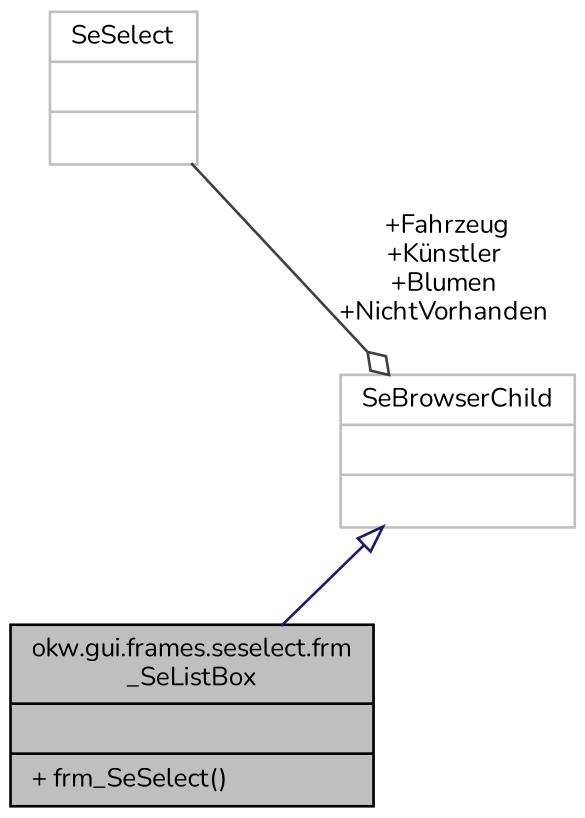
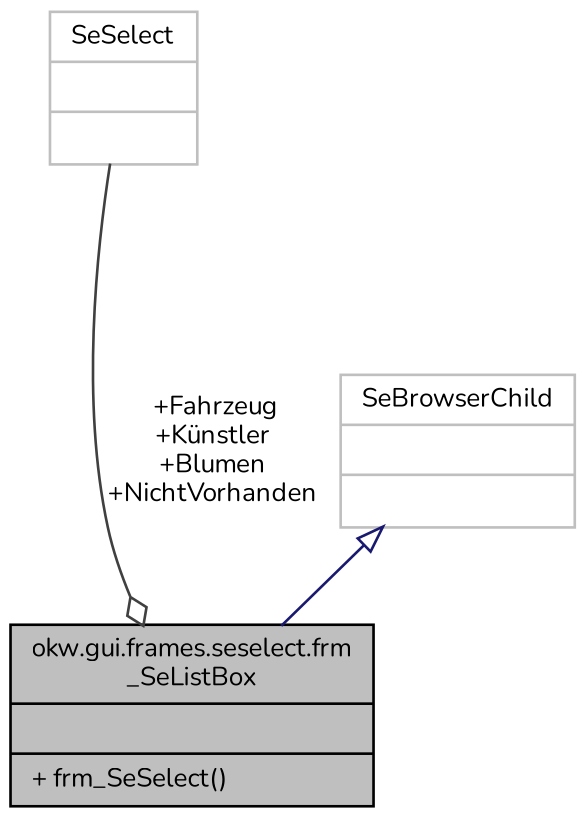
edge "SeSelect" -> "SeBrowserChild": now "SeSelect" -> "okw.gui.frames.seselect.frm"
